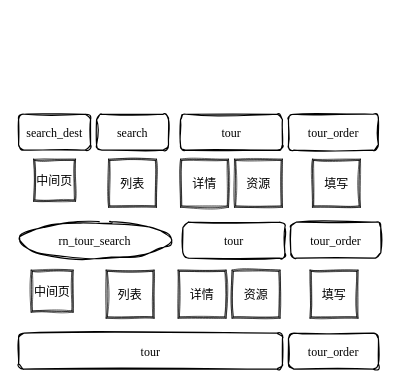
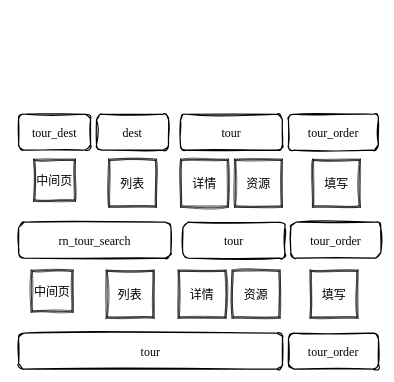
node "search_dest": label "search_dest" -> "tour_dest"
node "search": label "search" -> "dest"
node "rn_tour_search": shape ellipse -> rounded rectangle
